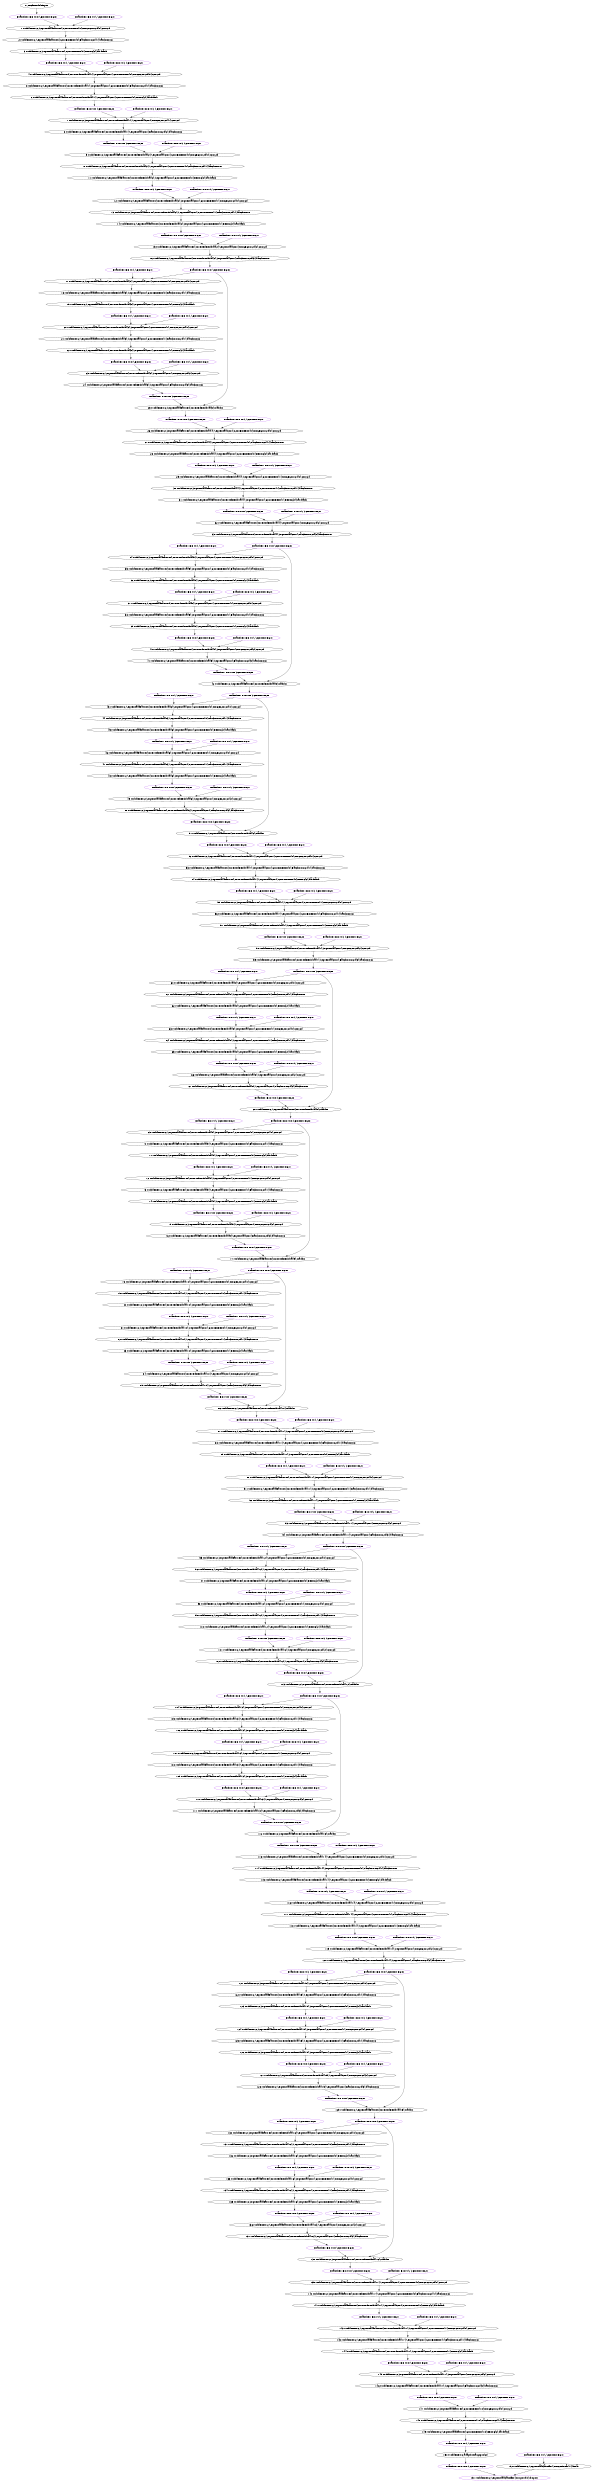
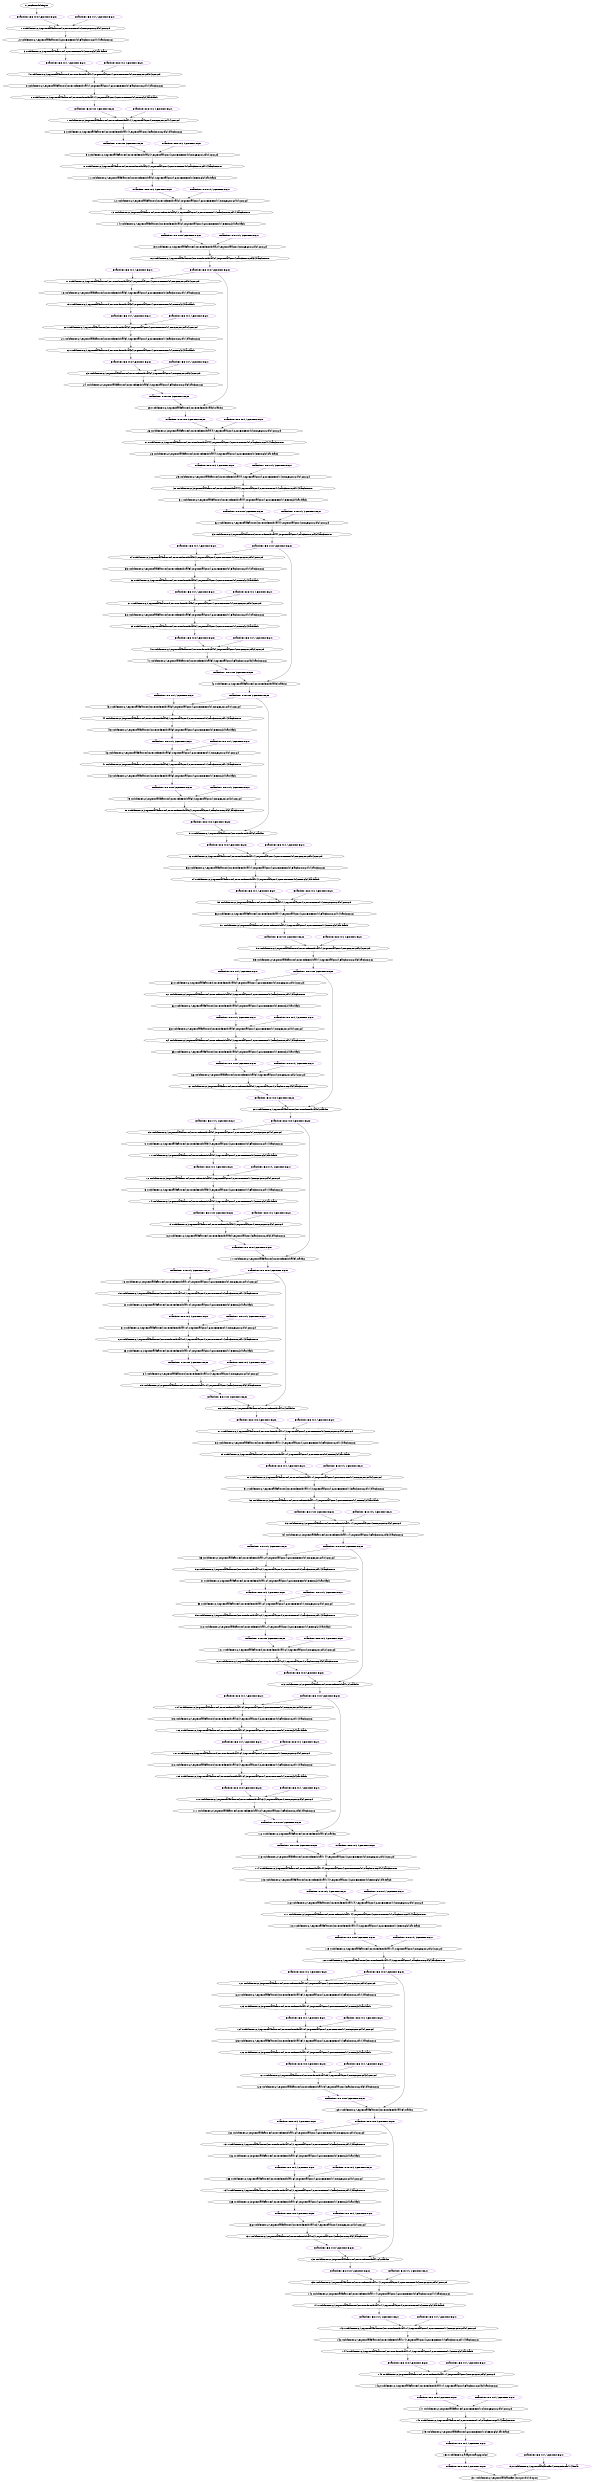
node "152 MobileNetV2/Sequential[classifier]/NNCFLinear[1]/linear": color black -> purple
node "151 MobileNetV2/Sequential[classifier]/Dropout[0]/dropout": color purple -> black
